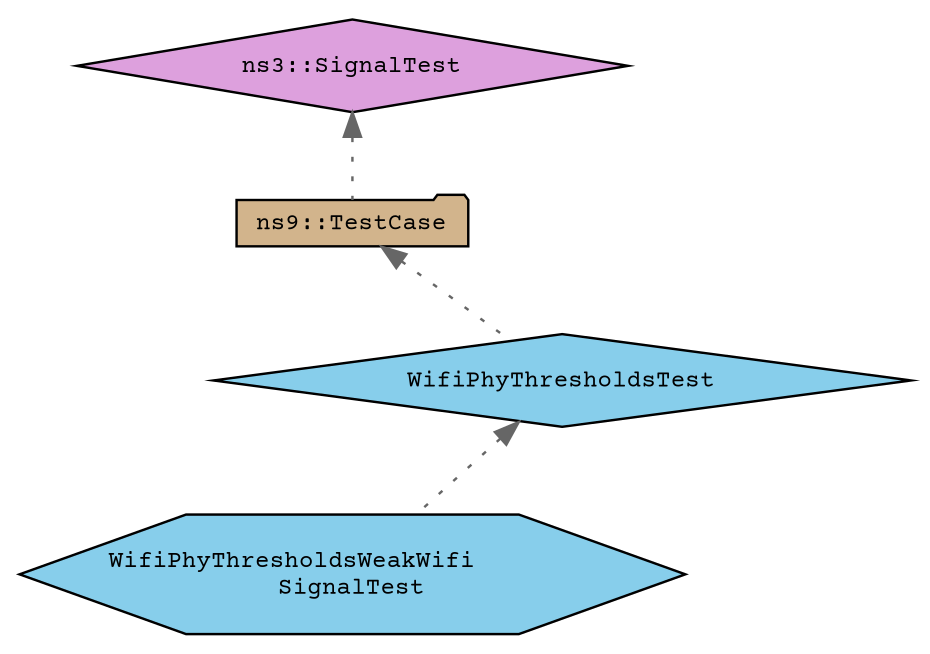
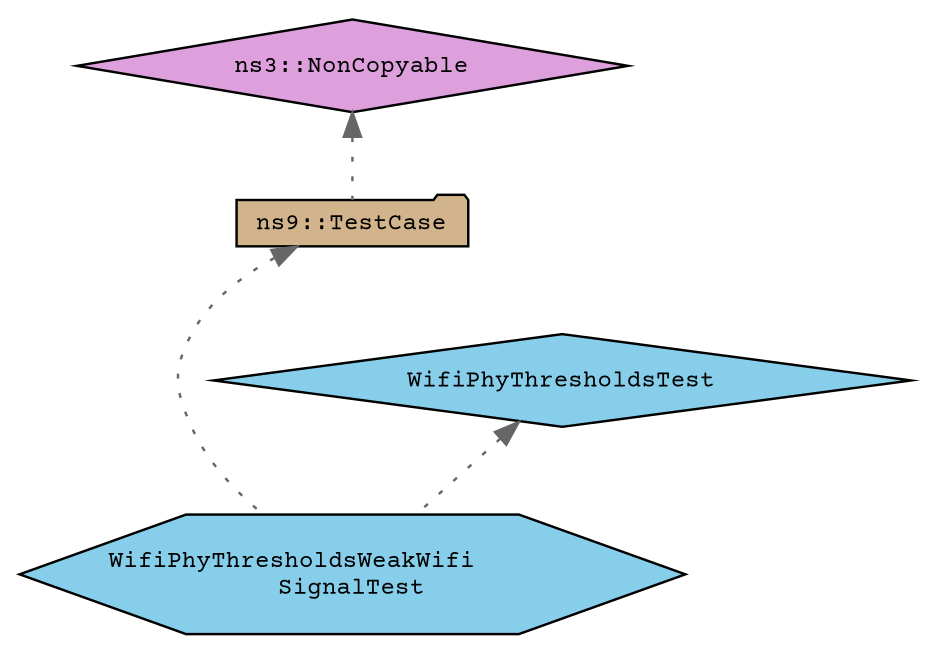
node "ns3::SignalTest": label "ns3::SignalTest" -> "ns3::NonCopyable"
edge "WifiPhyThresholdsTest" -> "ns9::TestCase": now "WifiPhyThresholdsWeakWifi SignalTest" -> "ns9::TestCase"
